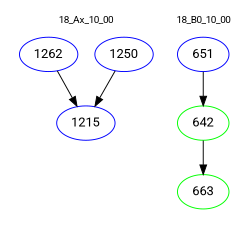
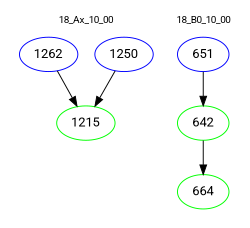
node "1215": color blue -> green
node "663": label "663" -> "664"
